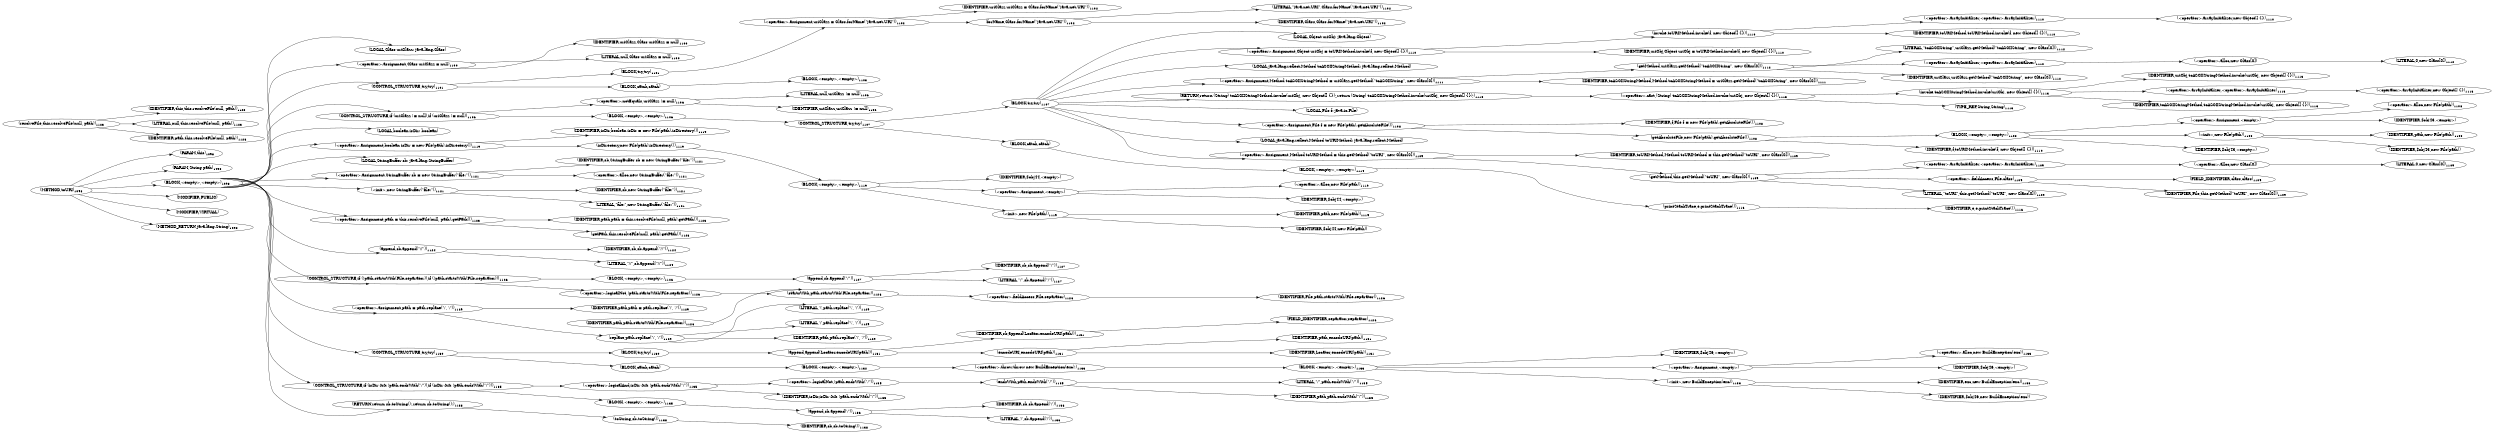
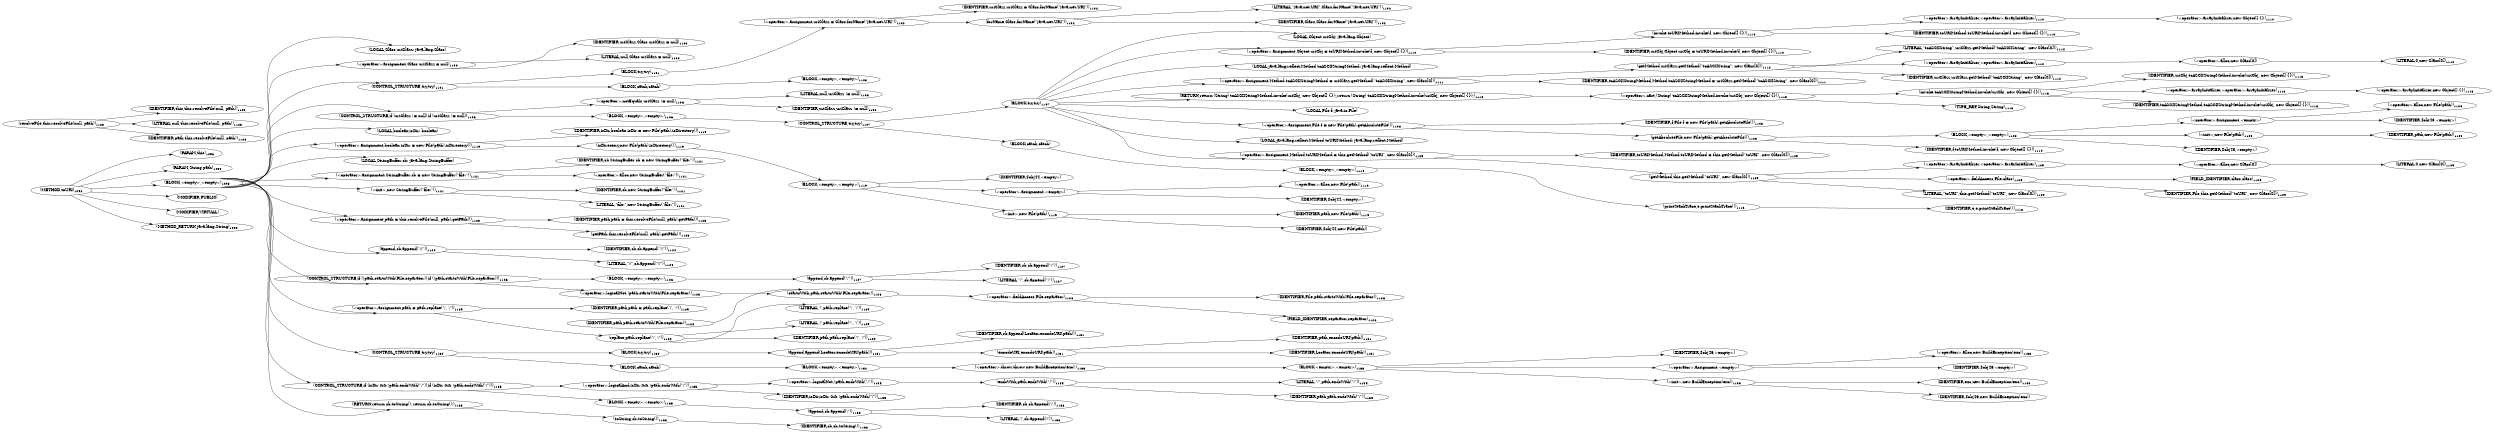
node "(IDENTIFIER,$obj43,new File(path))": removed
edge "(IDENTIFIER,sb,append(Locator.encodeURI(path)))" -> "(FIELD_IDENTIFIER,separator,separator)": now "(<operator>.fieldAccess,File.separator)" -> "(FIELD_IDENTIFIER,separator,separator)"
